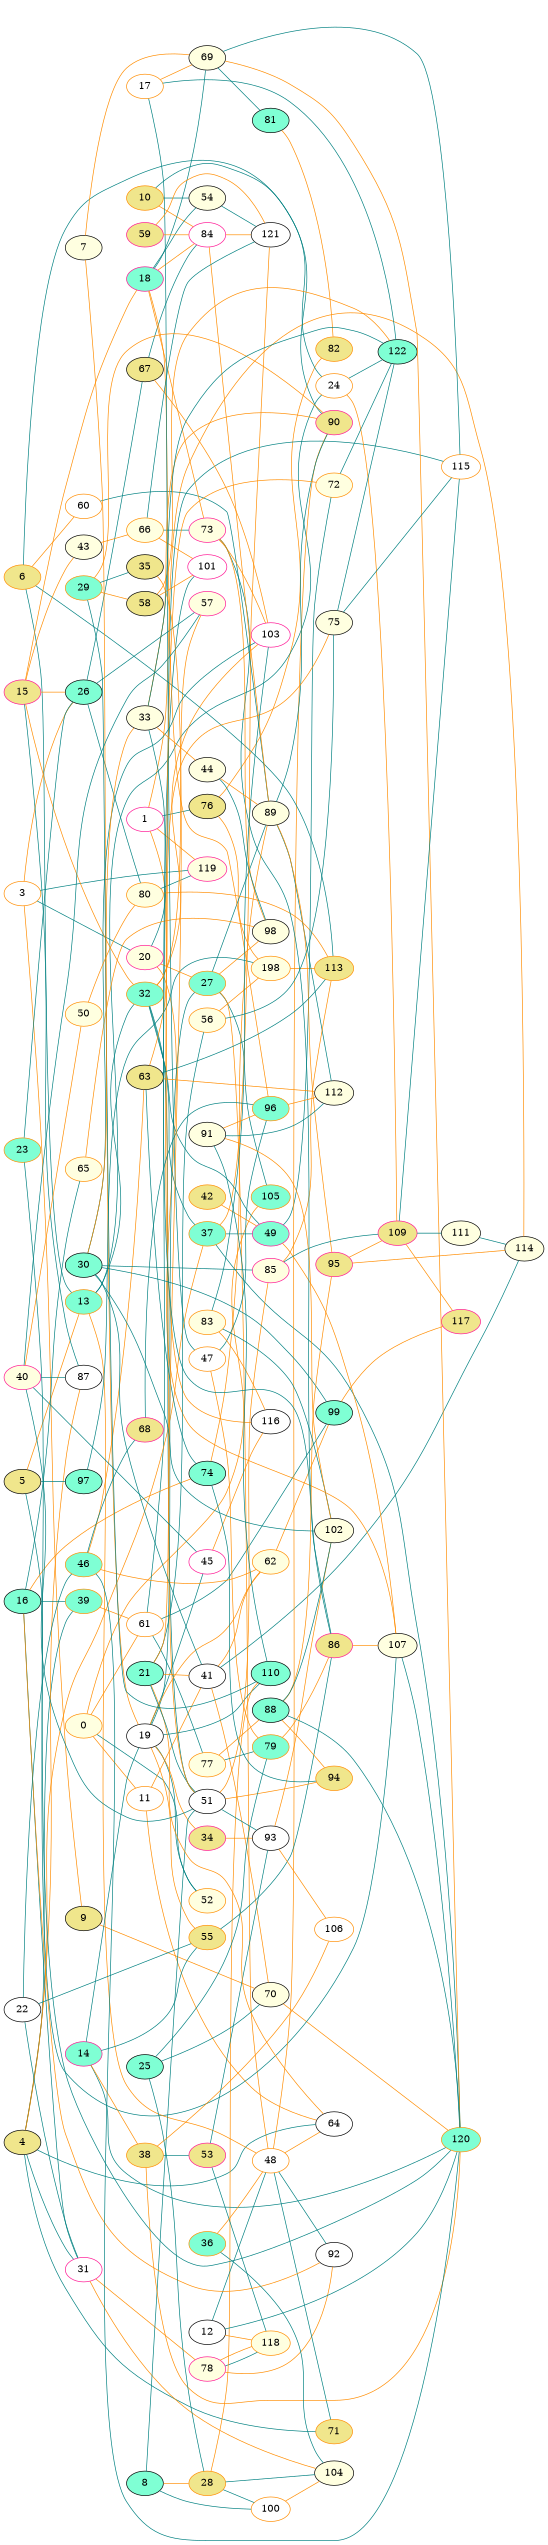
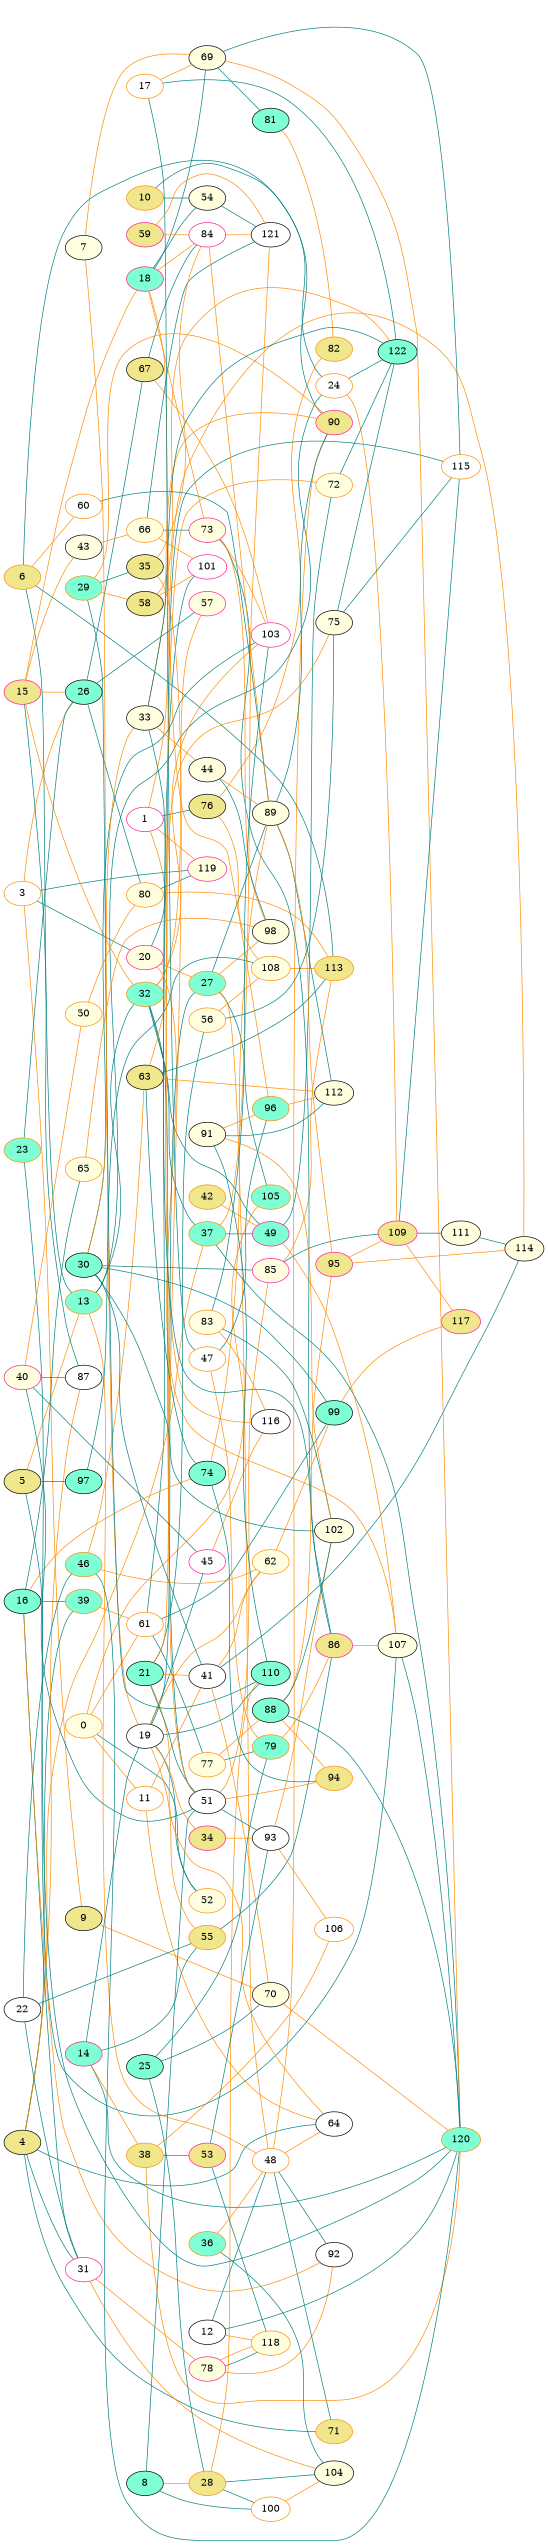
edge "10" -- "84": now "35" -- "84"
node "198": label "198" -> "108"
edge "57" -- "40": removed
node "68": removed
